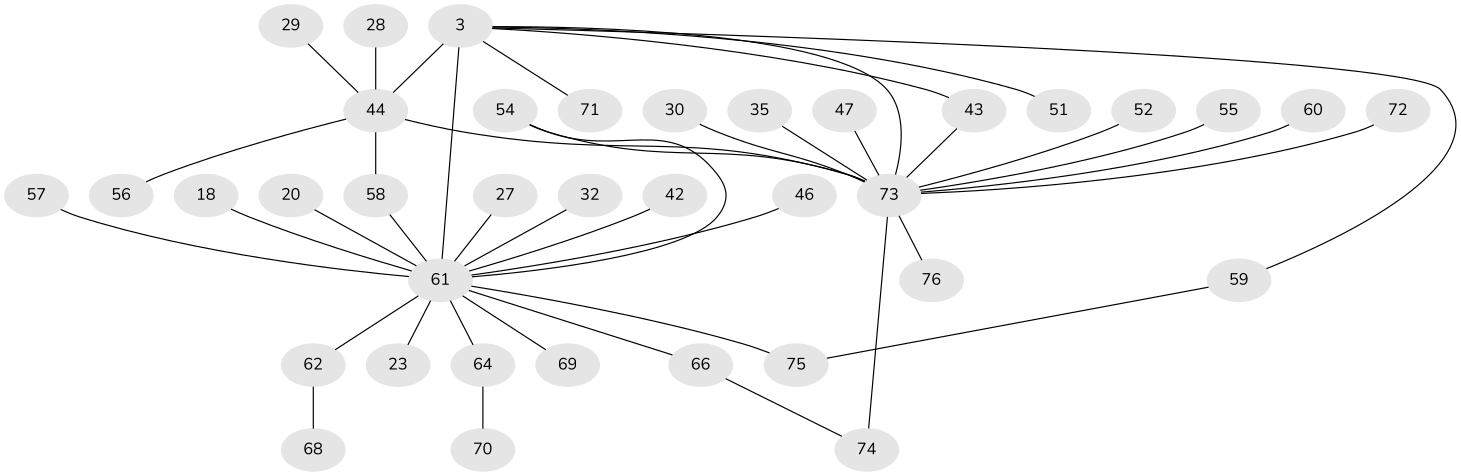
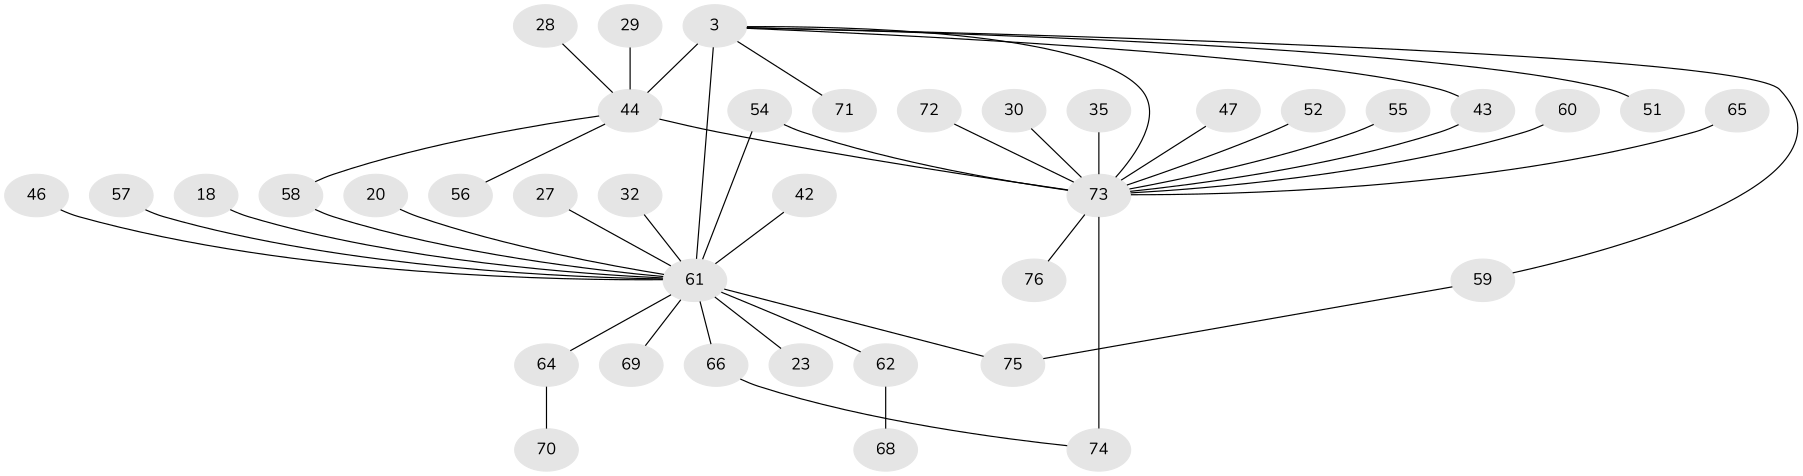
node "65": added
